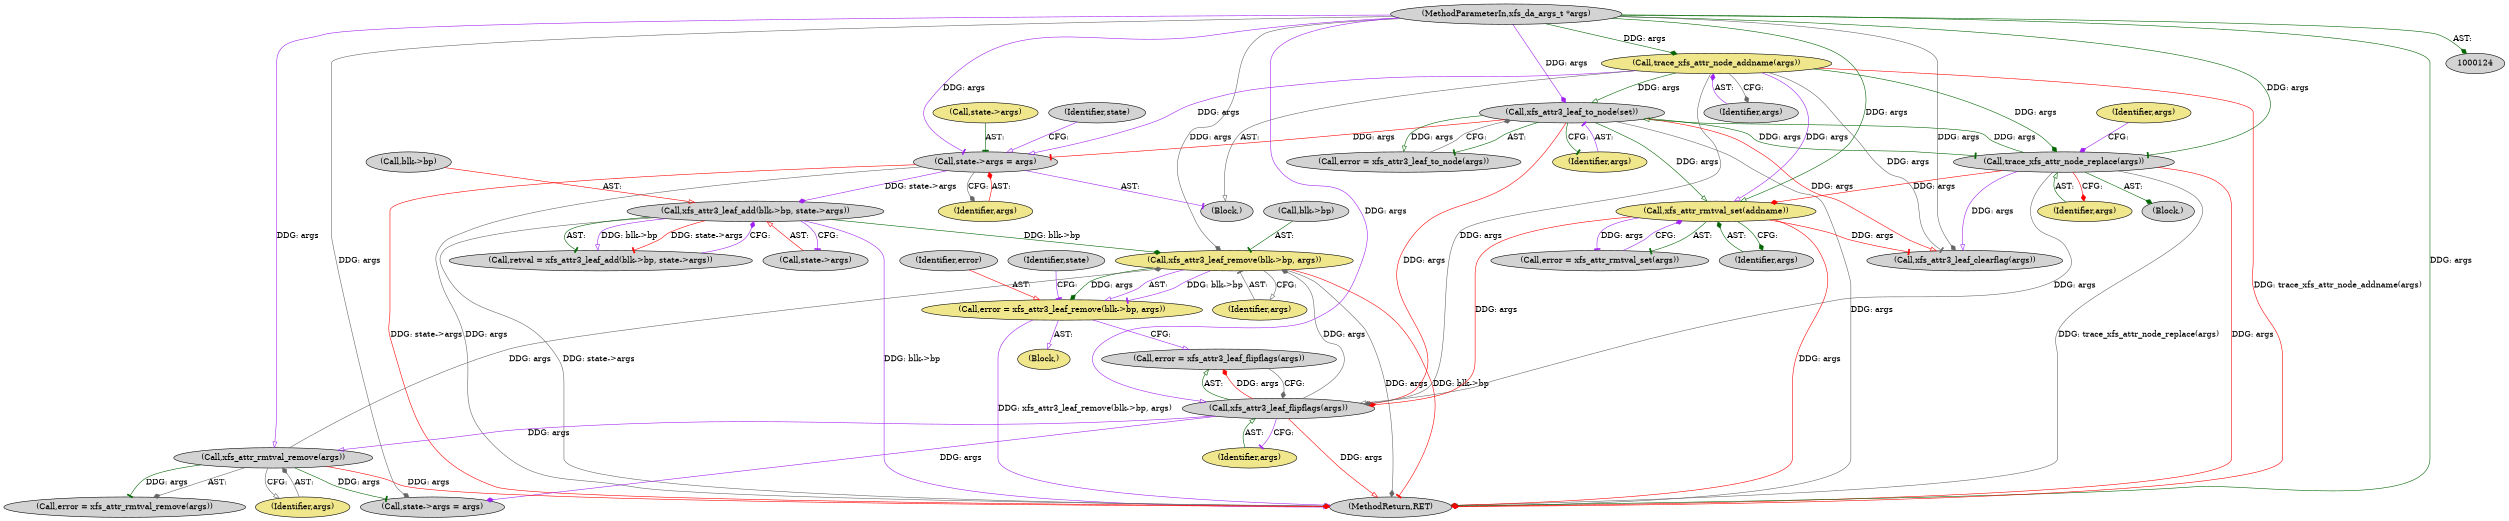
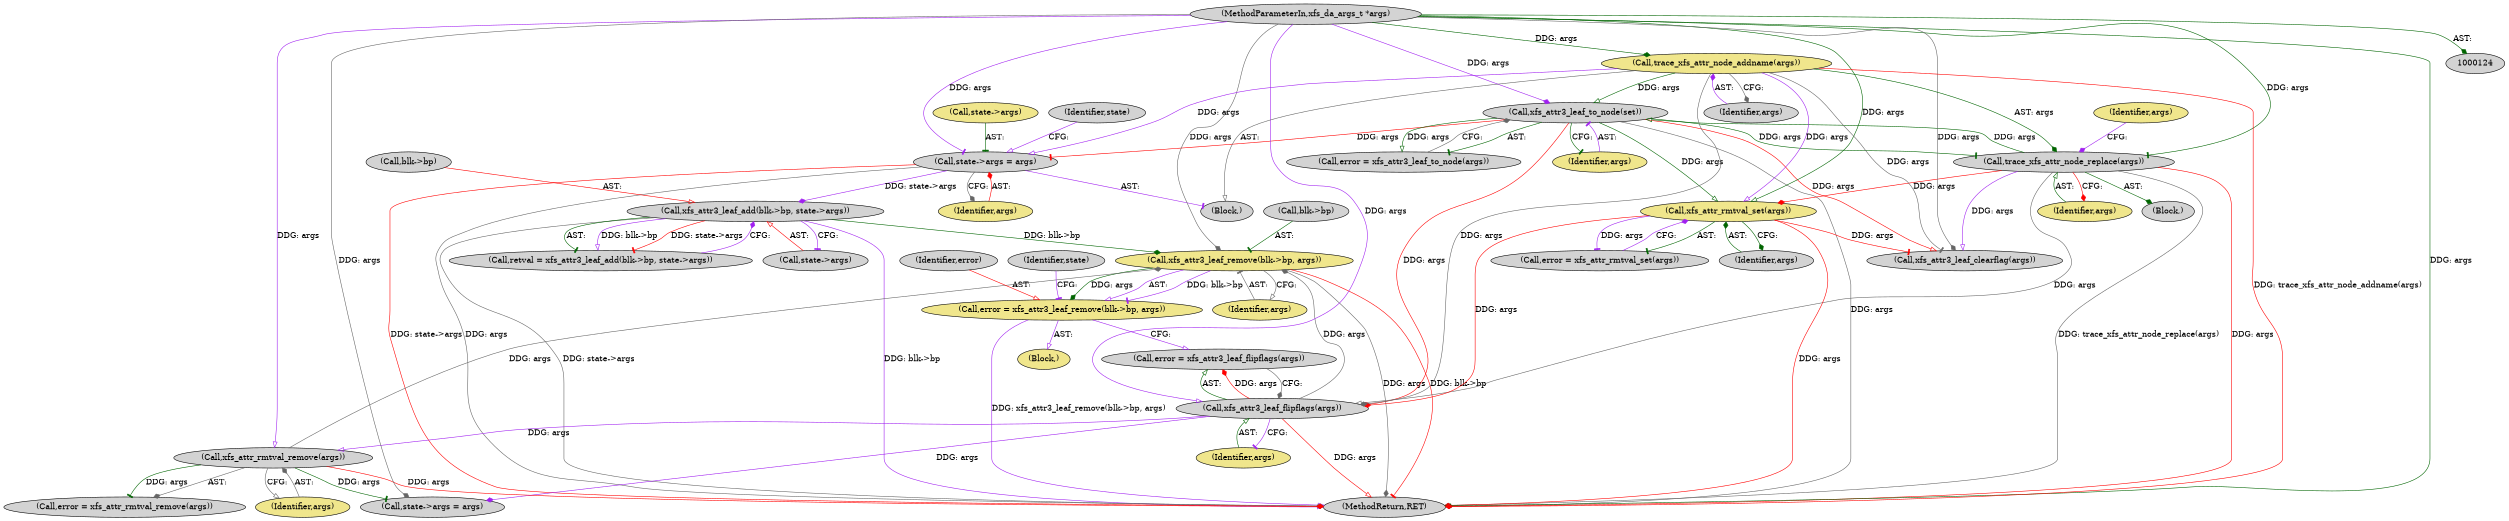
edge "(Call,trace_xfs_attr_node_addname(args))" -> "(Call,trace_xfs_attr_node_replace(args))": label "DDG: args" -> "AST: args"
node "(Call,xfs_attr_rmtval_set(addname))": label "(Call,xfs_attr_rmtval_set(addname))" -> "(Call,xfs_attr_rmtval_set(args))"
